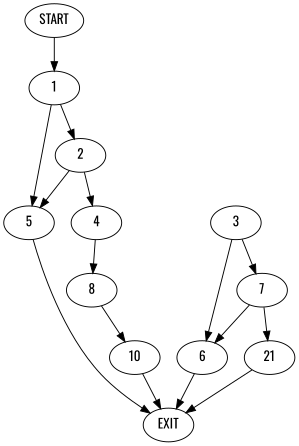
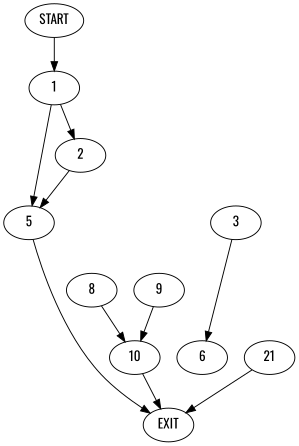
node "4": removed
node "9": added
node "7": removed
edge "6" -> "EXIT": removed
